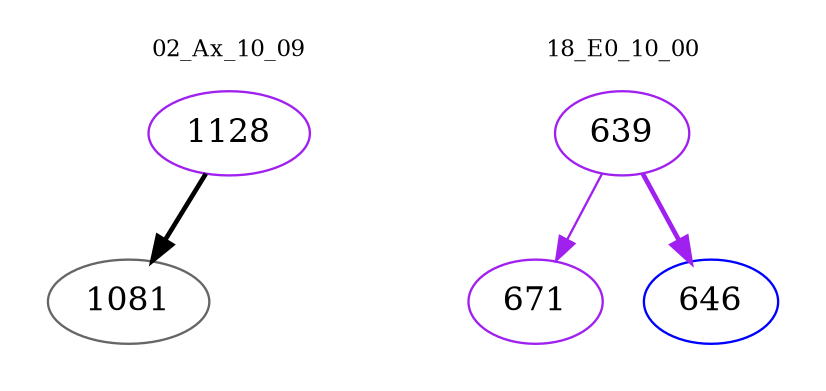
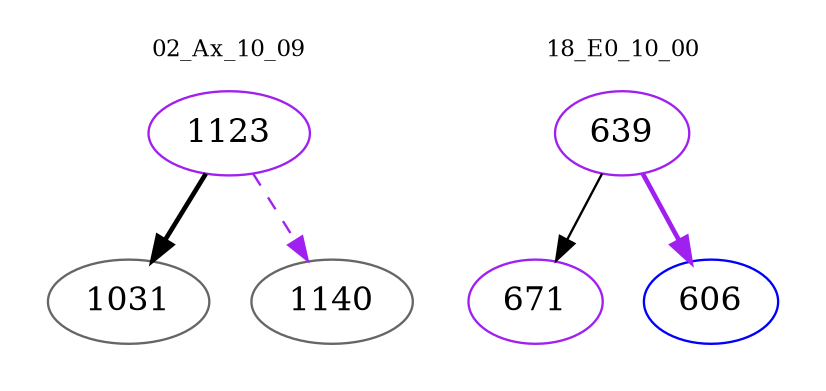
node "1128": label "1128" -> "1123"
edge "639" -> "671": color purple -> black
node "1081": label "1081" -> "1031"
node "1140": added
node "646": label "646" -> "606"
